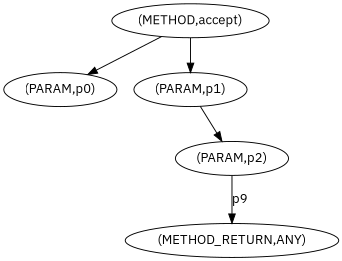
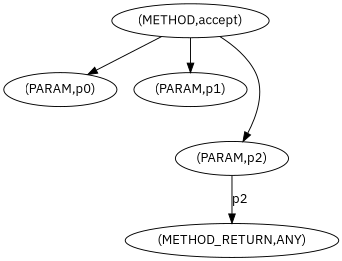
edge "(PARAM,p1)" -> "(PARAM,p2)": now "(METHOD,accept)" -> "(PARAM,p2)"
edge "(PARAM,p2)" -> "(METHOD_RETURN,ANY)": label "p9" -> "p2"
